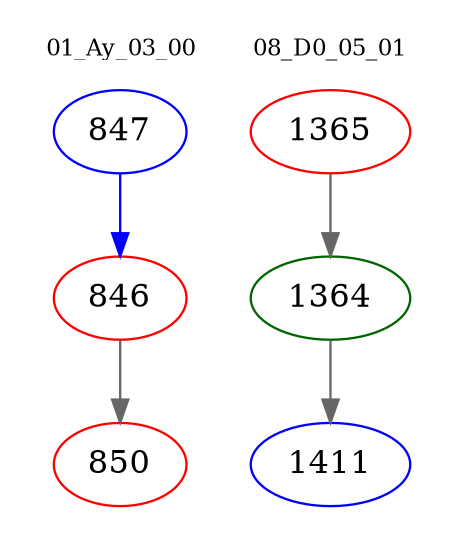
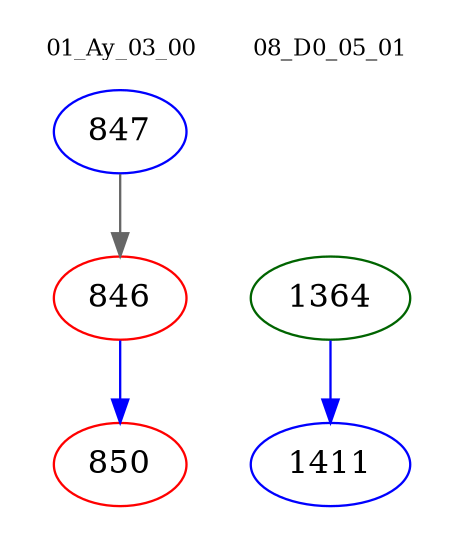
node "1365": removed
edge "847" -> "846": color blue -> gray40
edge "846" -> "850": color gray40 -> blue
edge "1364" -> "1411": color gray40 -> blue
